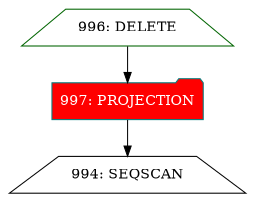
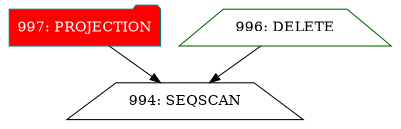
edge "996: DELETE" -> "997: PROJECTION": now "996: DELETE" -> "994: SEQSCAN"
